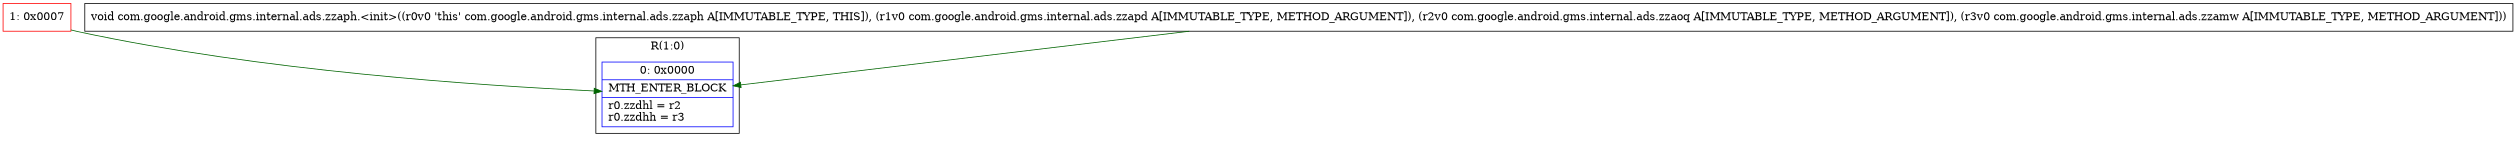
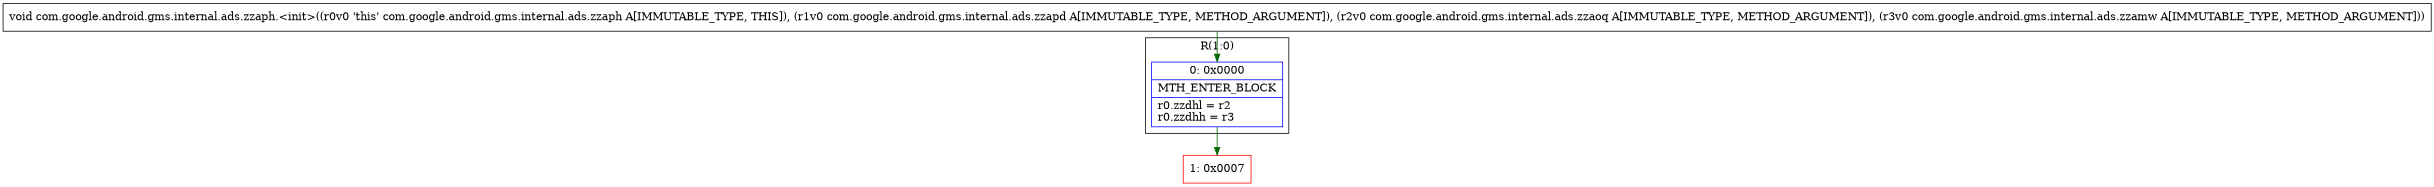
edge "1: 0x0007" -> "0: 0x0000": reversed
